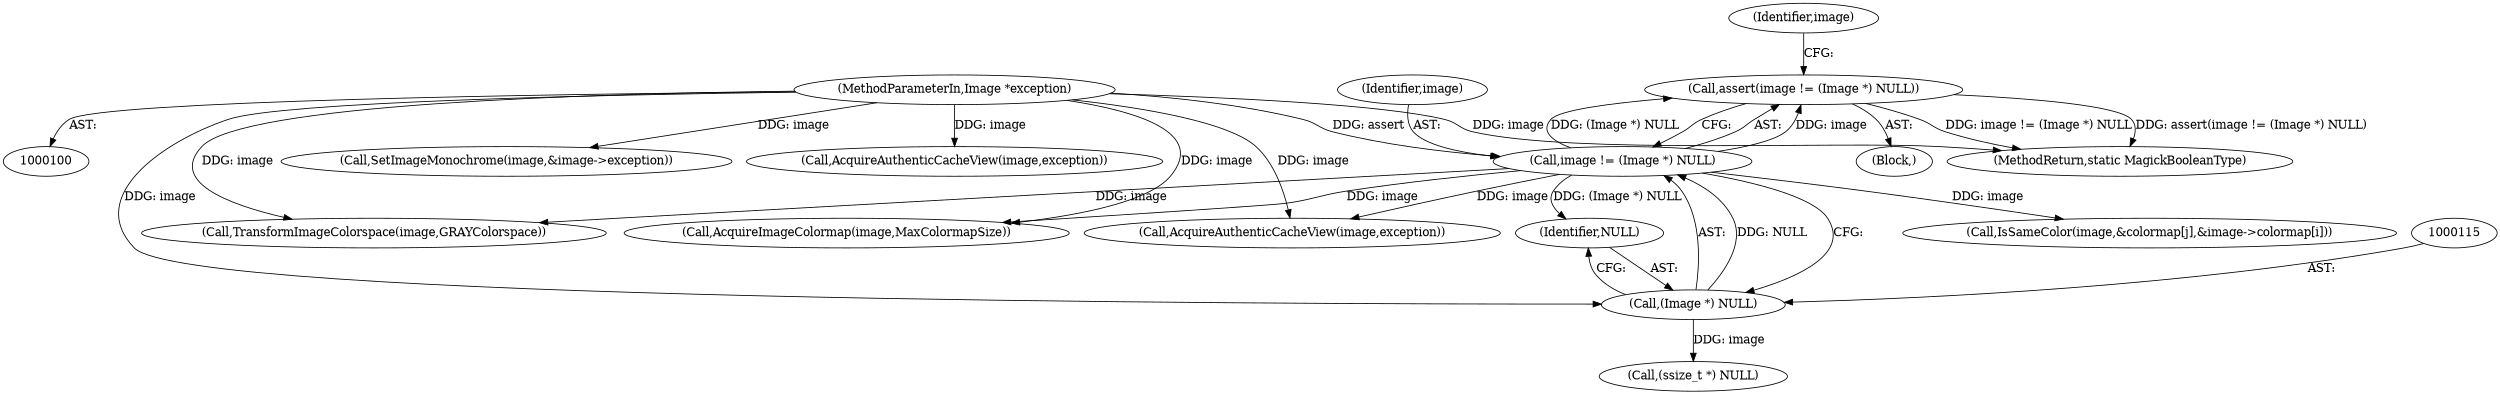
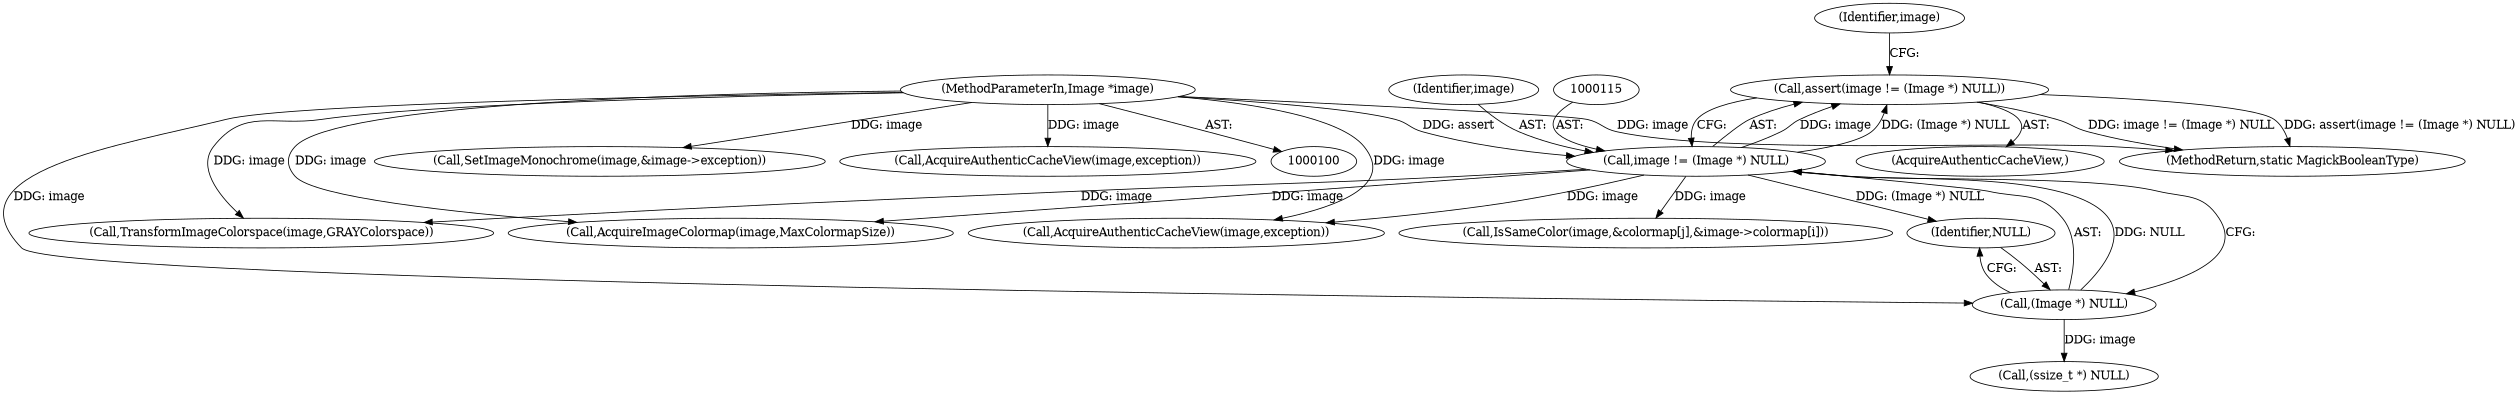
node "(MethodParameterIn,Image *exception)": label "(MethodParameterIn,Image *exception)" -> "(MethodParameterIn,Image *image)"
node "(Block,)": label "(Block,)" -> "(AcquireAuthenticCacheView,)"
edge "1000115" -> "(Call,(Image *) NULL)": now "1000115" -> "(Call,image != (Image *) NULL)"
